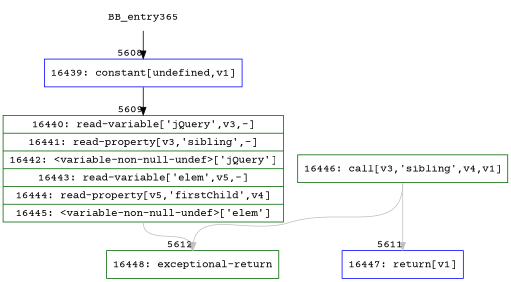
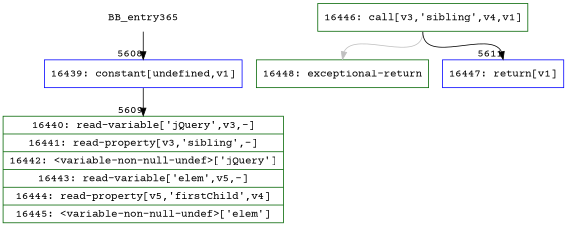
edge "16446: call[v3,'sibling',v4,v1]" -> "16447: return[v1]": color gray -> black
edge "16440: read-variable['jQuery',v3,-]" -> "16448: exceptional-return": removed
